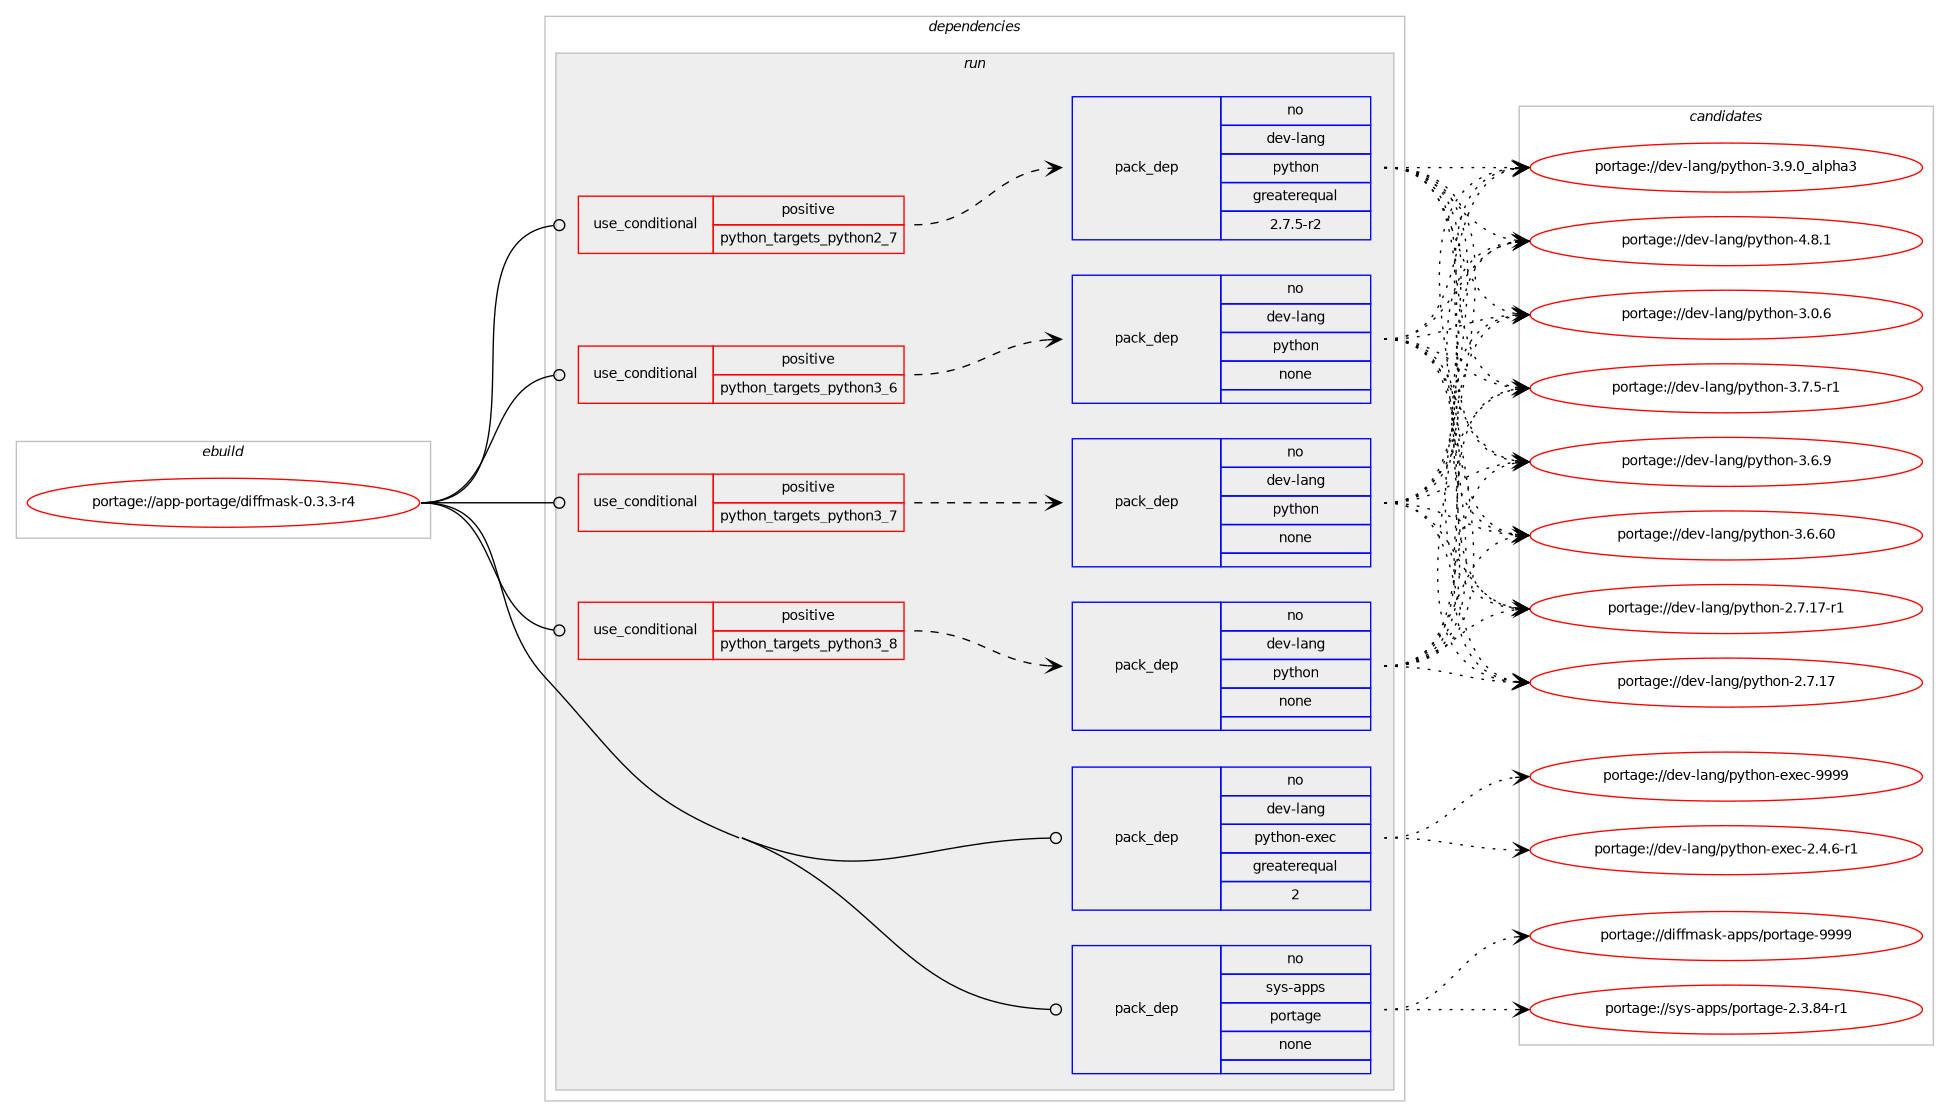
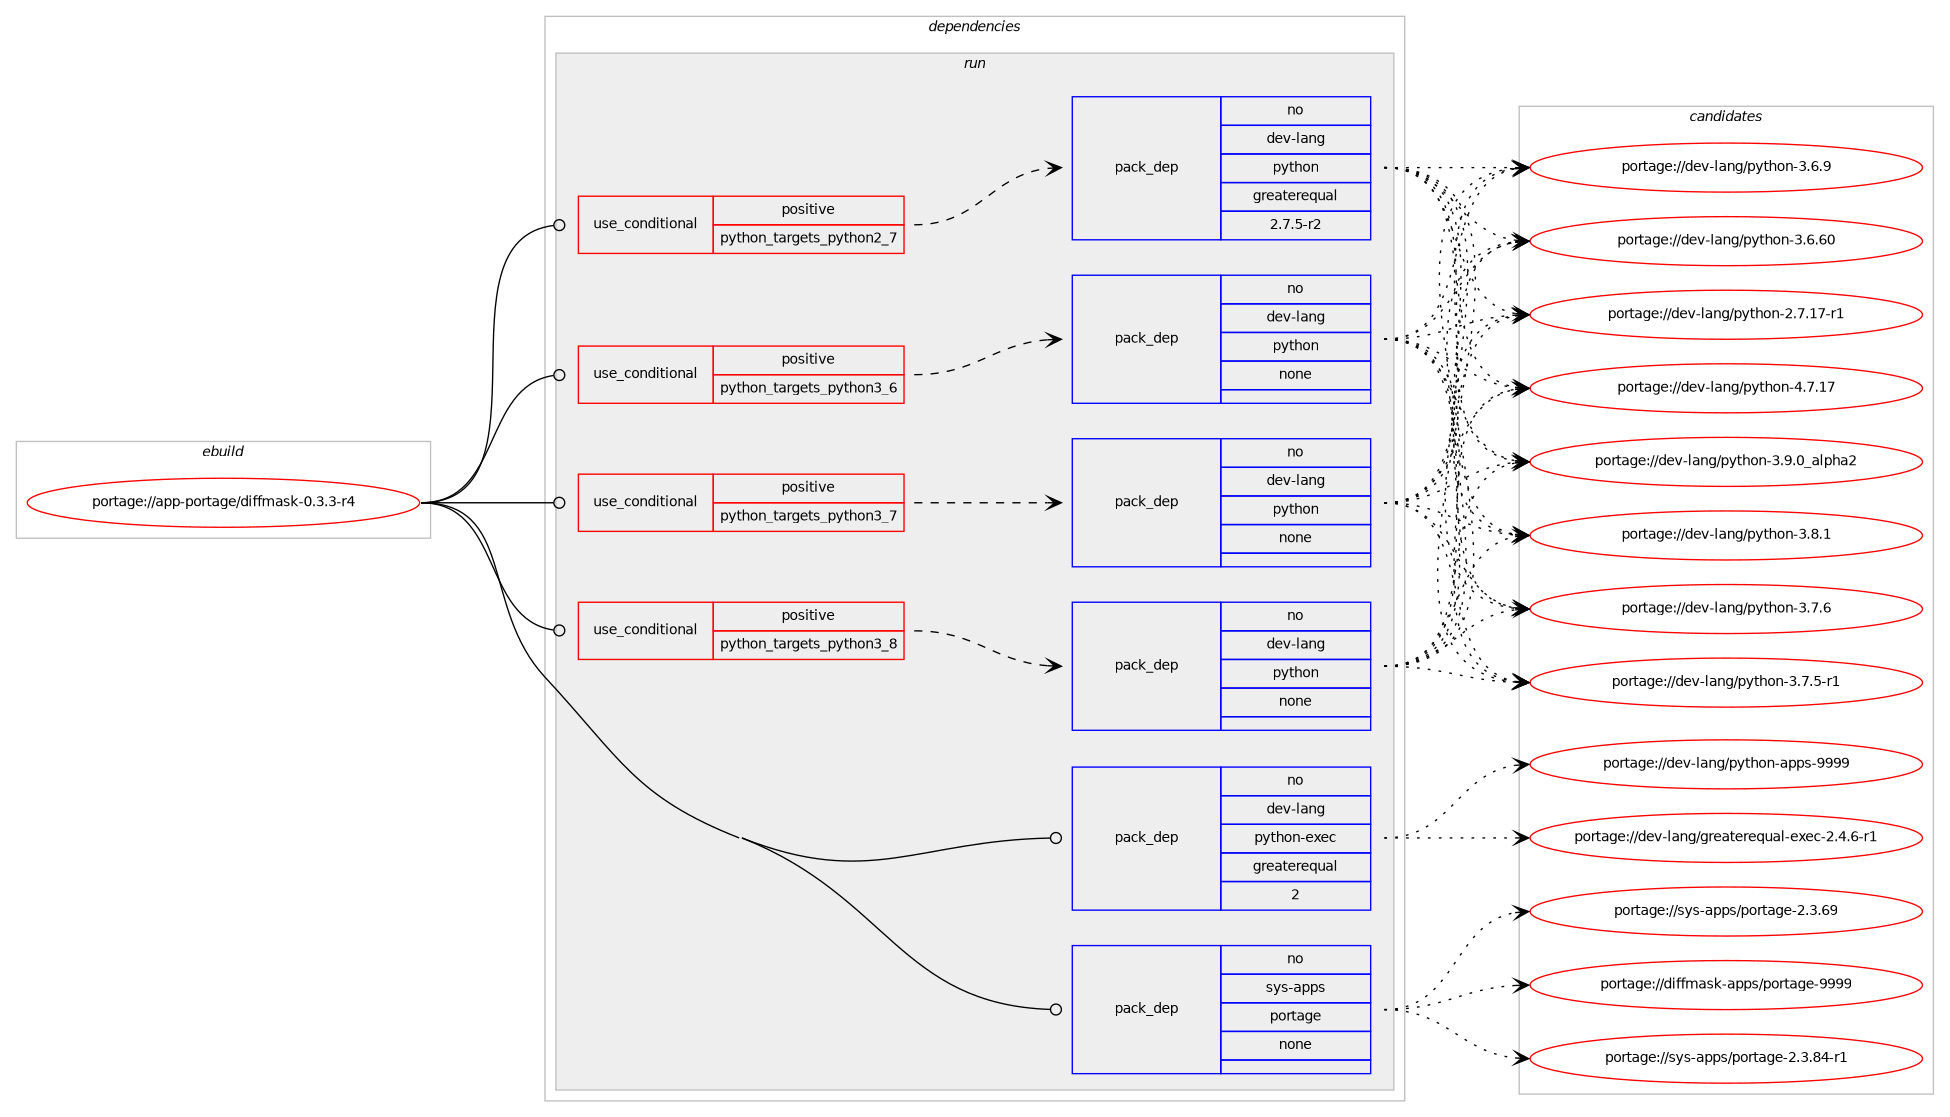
node "portage://dev-lang/python-3.9.0_alpha3": label "portage://dev-lang/python-3.9.0_alpha3" -> "portage://dev-lang/python-3.9.0_alpha2"
node "portage://dev-lang/python-4.8.1": label "portage://dev-lang/python-4.8.1" -> "portage://dev-lang/python-3.8.1"
node "portage://dev-lang/python-3.0.6": label "portage://dev-lang/python-3.0.6" -> "portage://dev-lang/python-3.7.6"
node "portage://dev-lang/python-2.7.17": label "portage://dev-lang/python-2.7.17" -> "portage://dev-lang/python-4.7.17"
node "portage://dev-lang/python-exec-9999": label "portage://dev-lang/python-exec-9999" -> "portage://dev-lang/python-apps-9999"
node "portage://dev-lang/python-exec-2.4.6-r1": label "portage://dev-lang/python-exec-2.4.6-r1" -> "portage://dev-lang/greaterequal-exec-2.4.6-r1"
node "portage://sys-apps/portage-2.3.69": added
